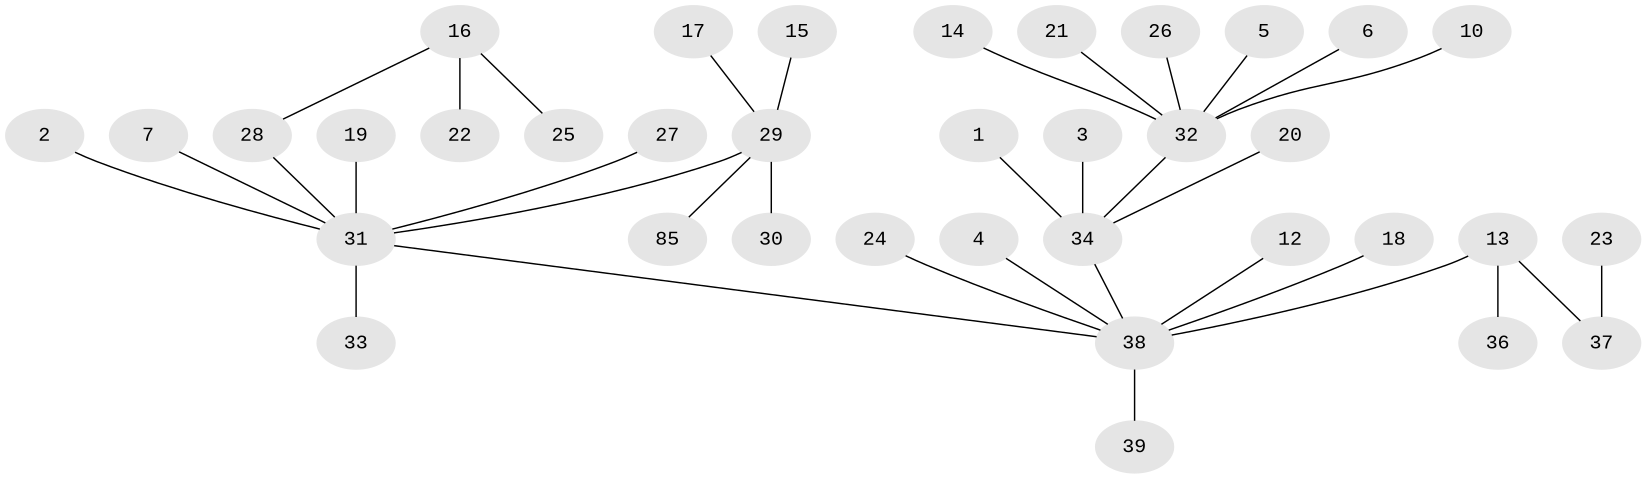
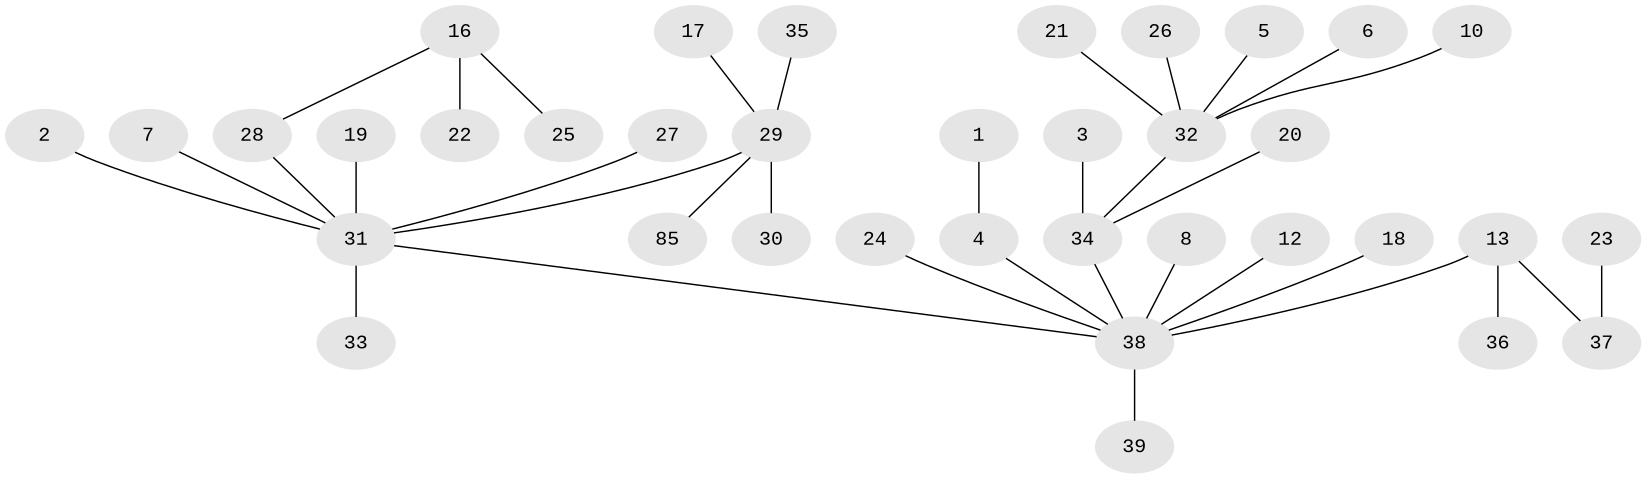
node "15": label "15" -> "35"
node "14": removed
edge "1" -- "34": now "1" -- "4"
node "8": added
